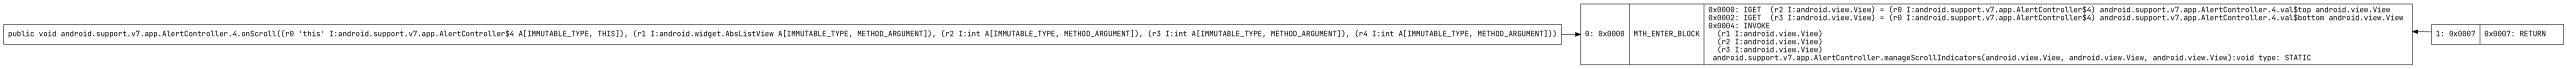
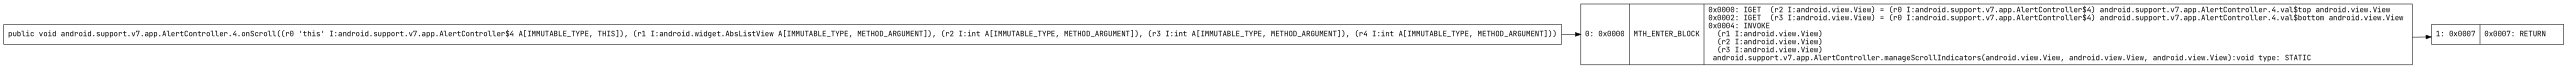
edge "1: 0x0007" -> "0: 0x0000": reversed
